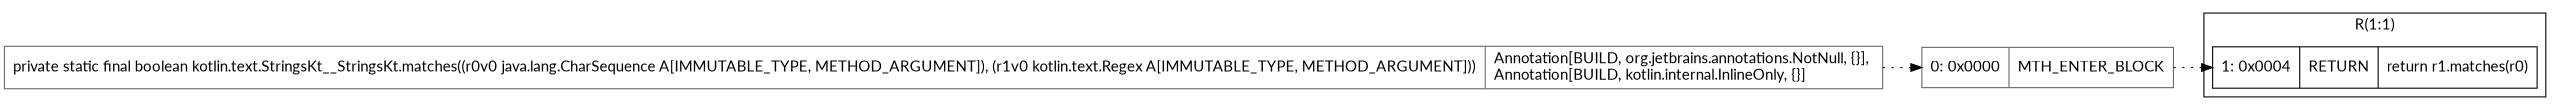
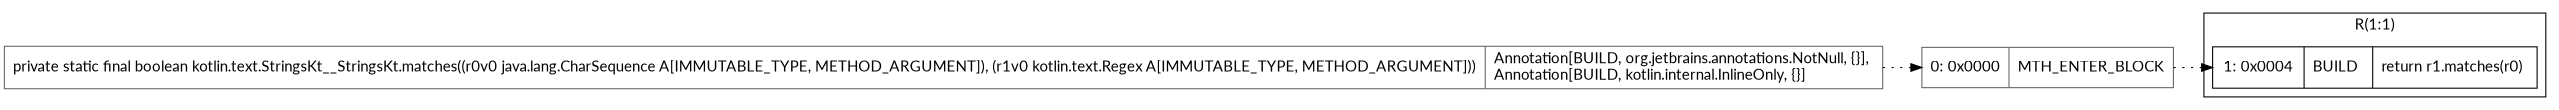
node "1: 0x0004": text "RETURN" -> "BUILD"
